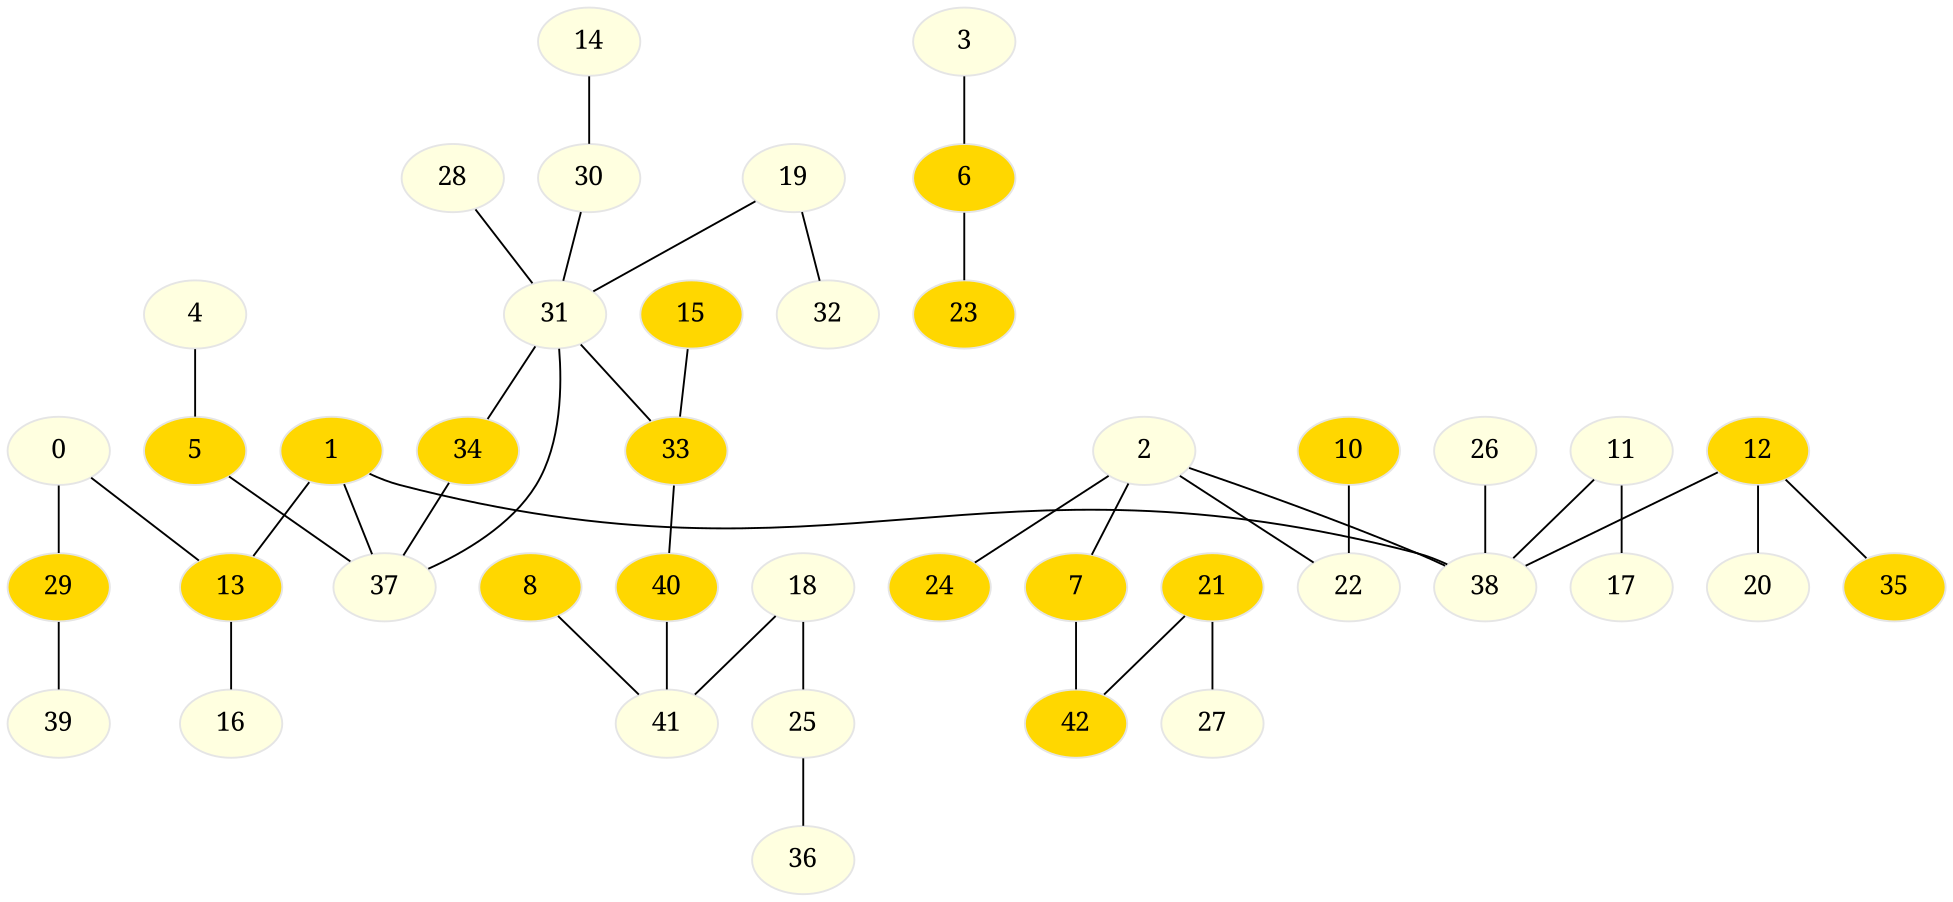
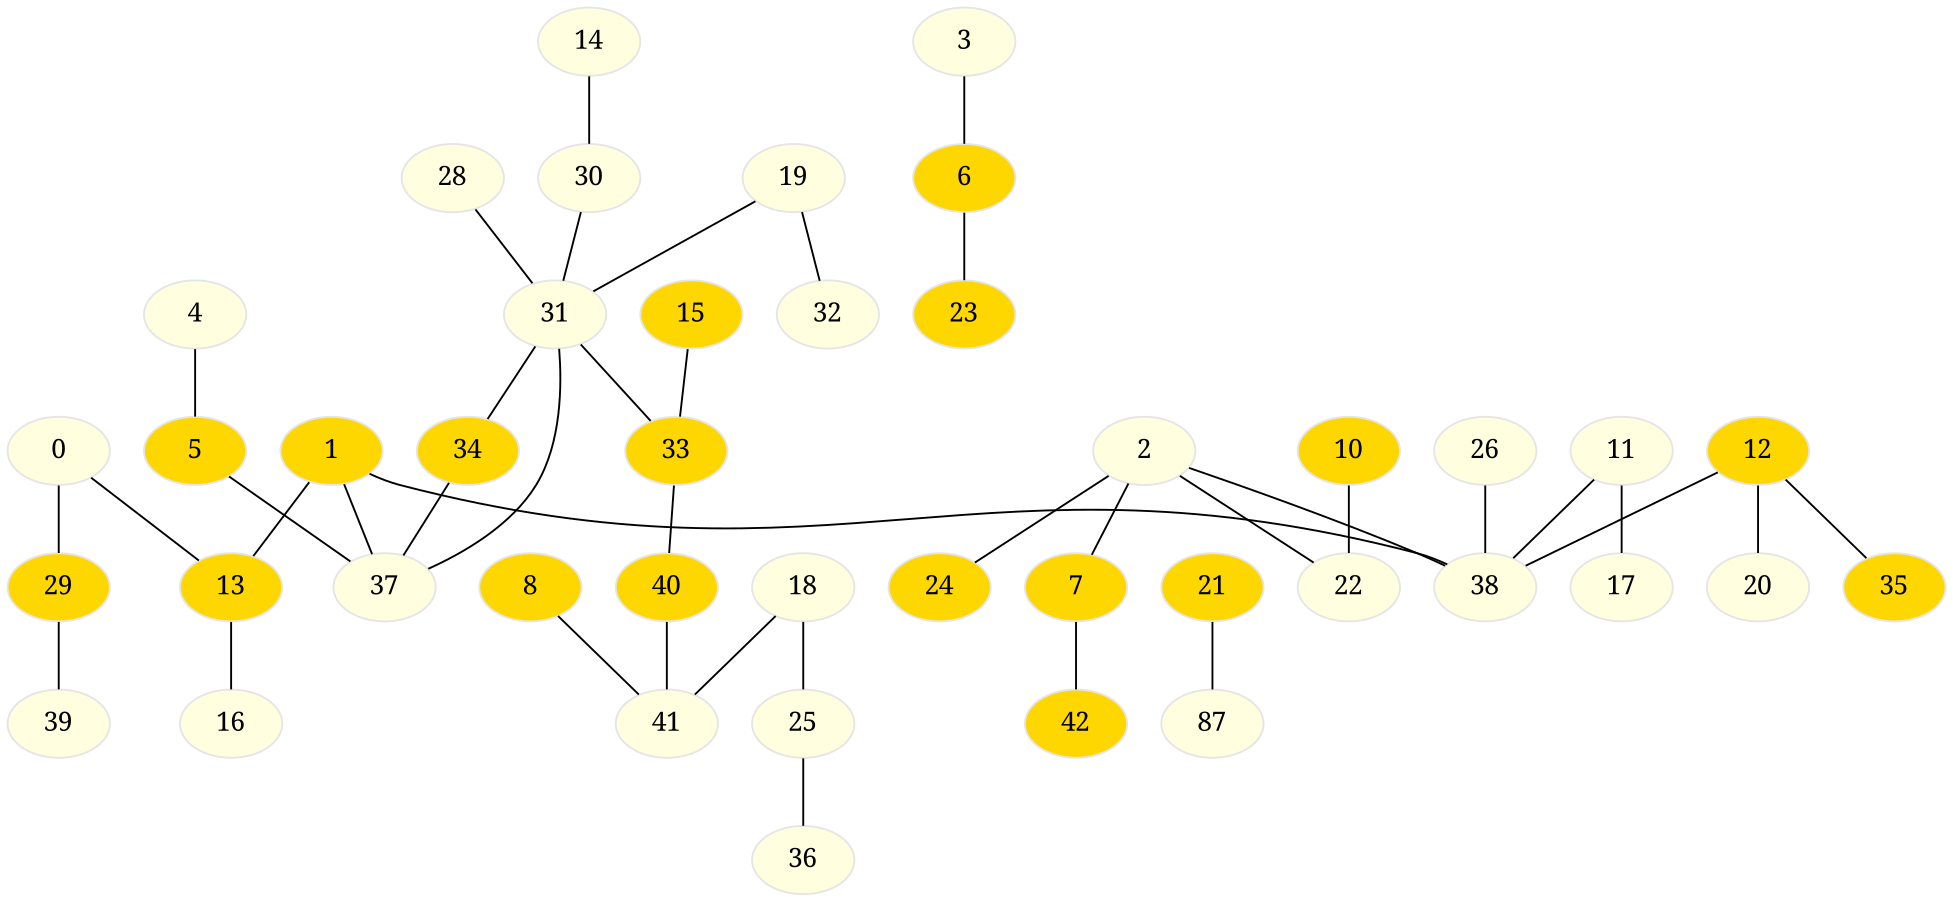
edge "21" -- "42": removed
node "27": label "27" -> "87"
